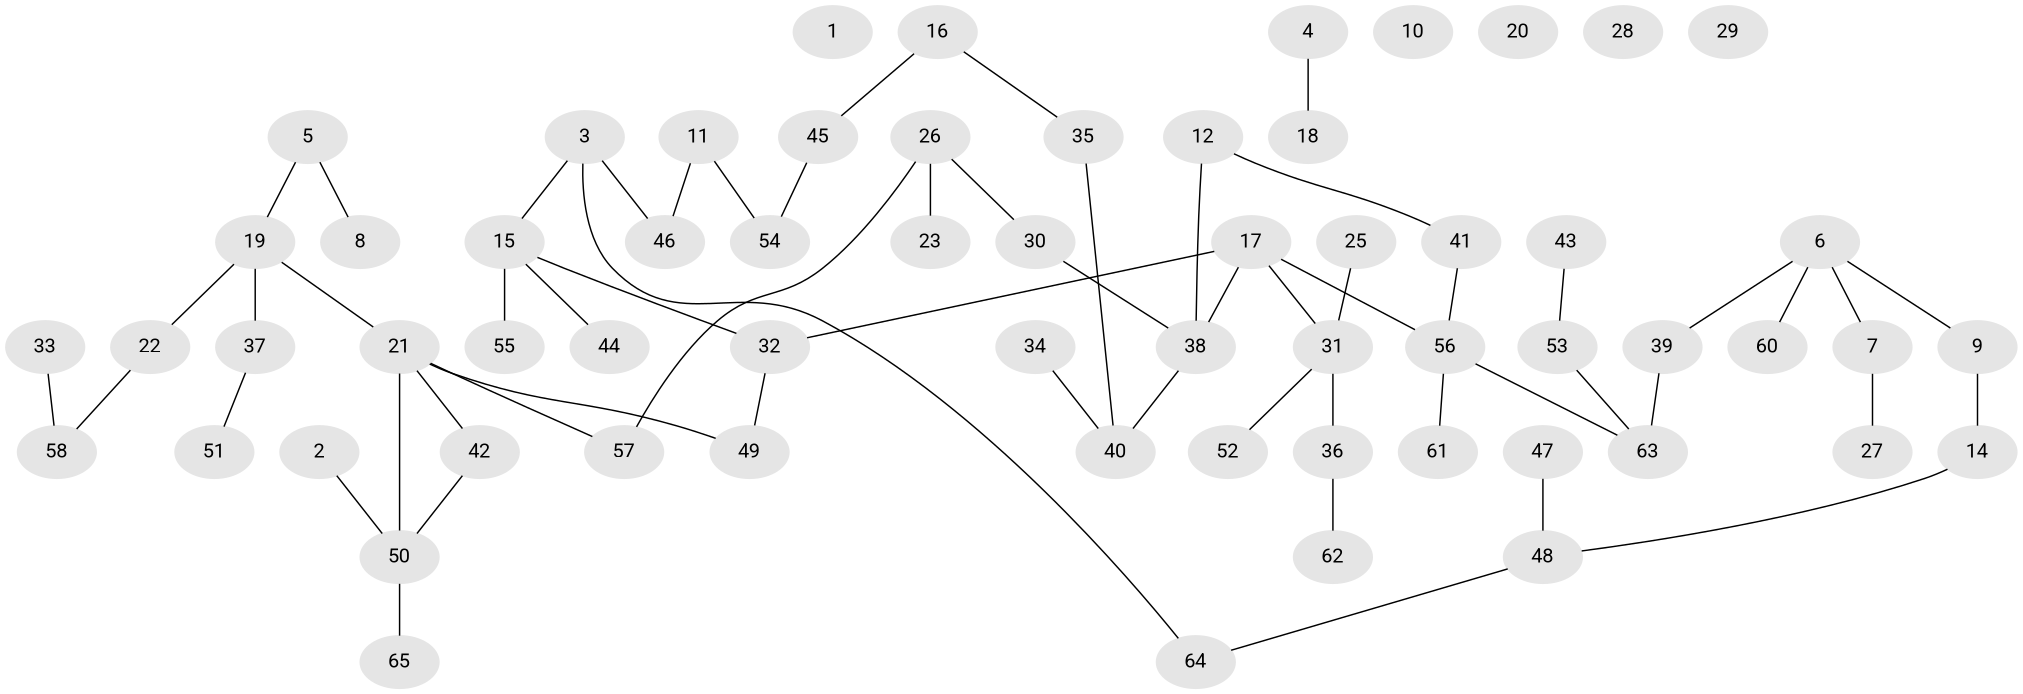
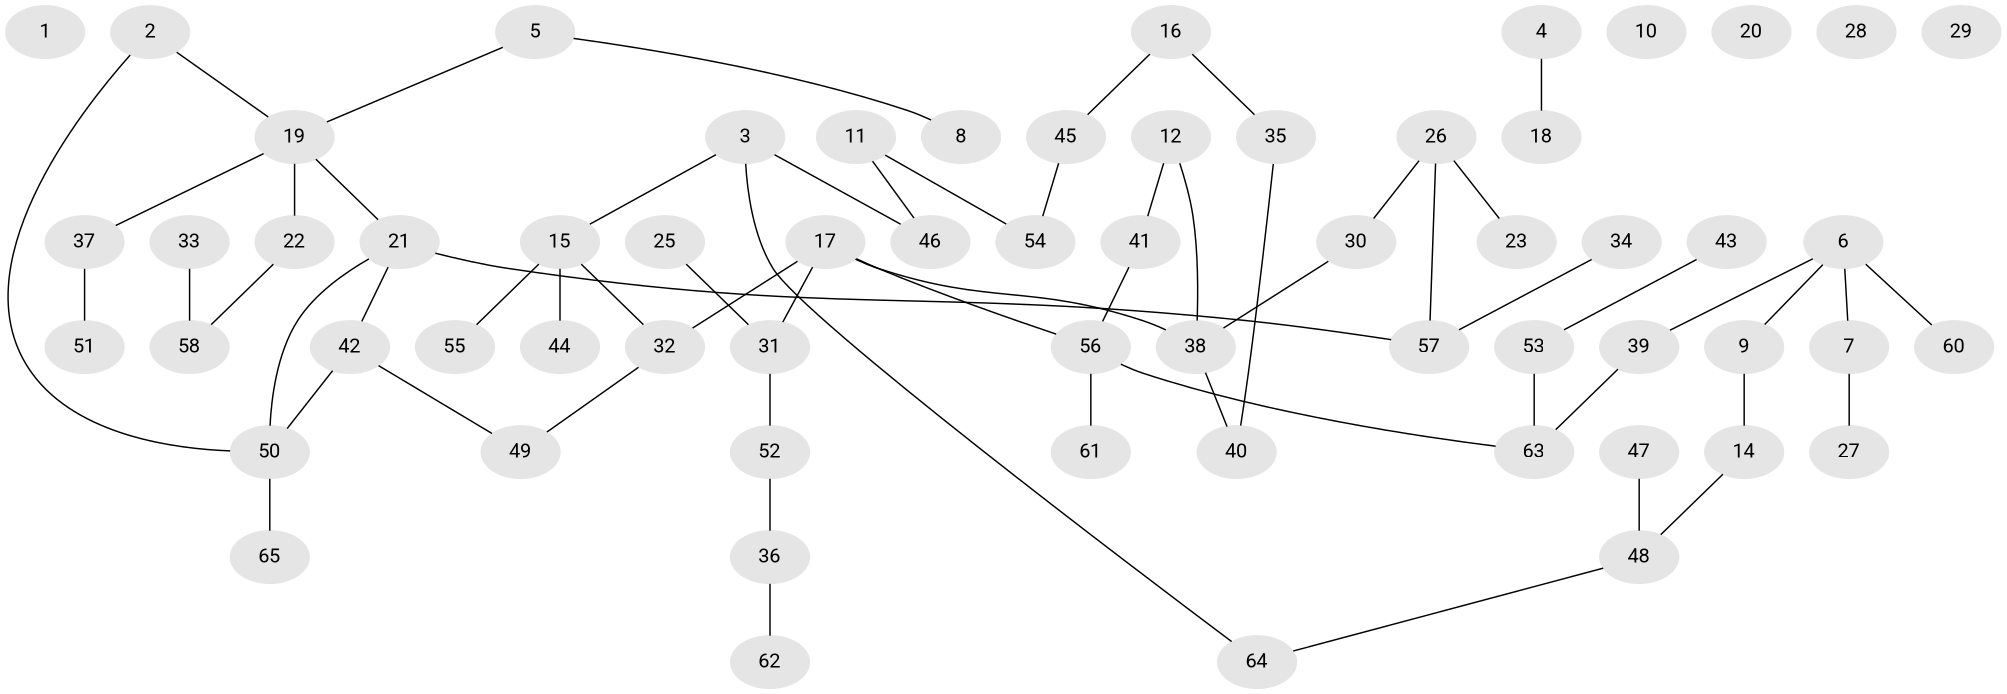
edge "2" -- "19": added
edge "34" -- "40": now "34" -- "57"
edge "31" -- "36": now "52" -- "36"
edge "21" -- "49": now "42" -- "49"
